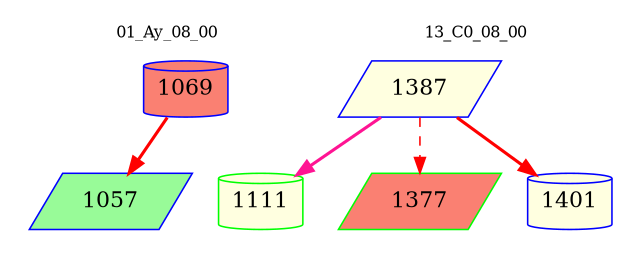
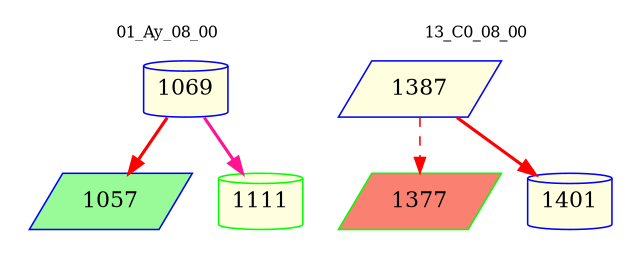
node "1069": fillcolor salmon -> lightyellow
edge "1387" -> "1111": now "1069" -> "1111"
